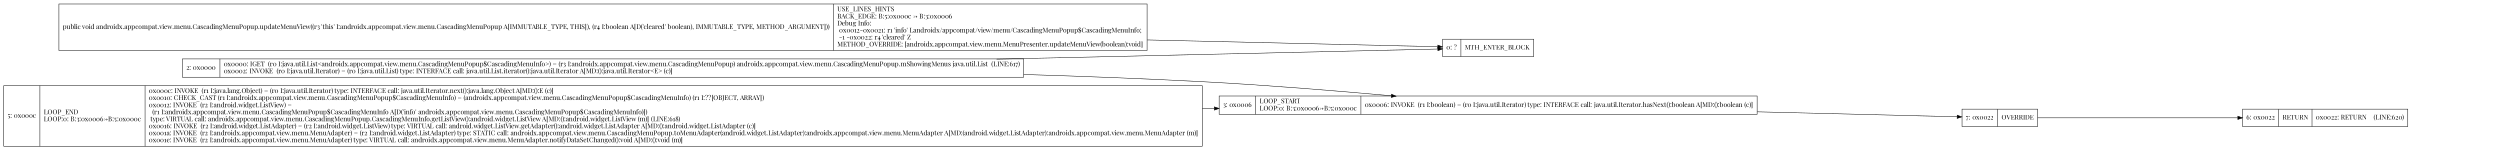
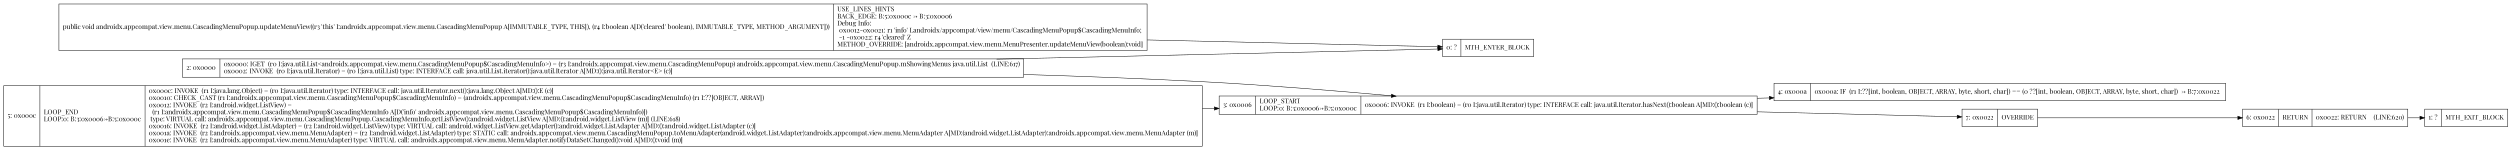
node "4: 0x000a": added
node "1: ?": added
